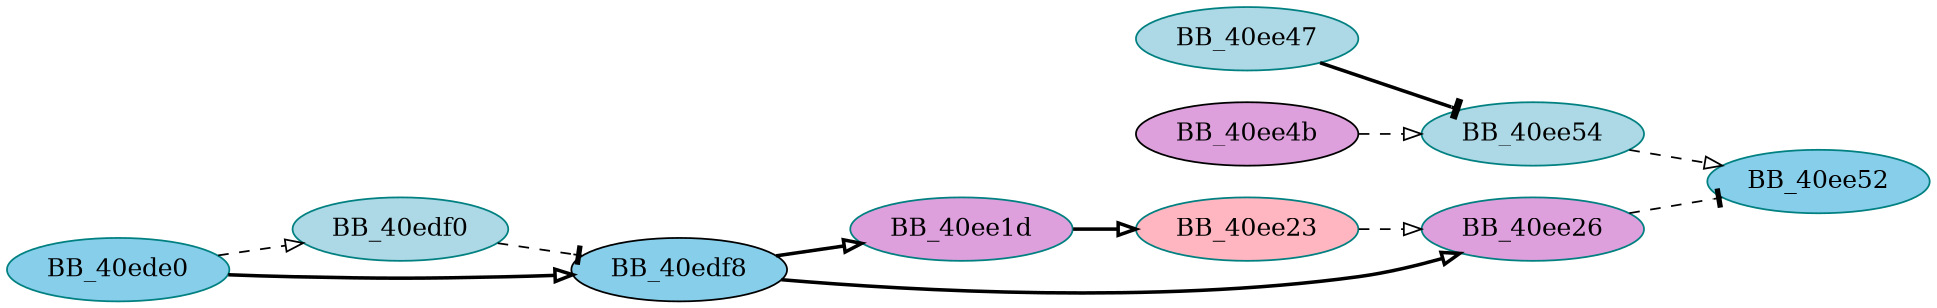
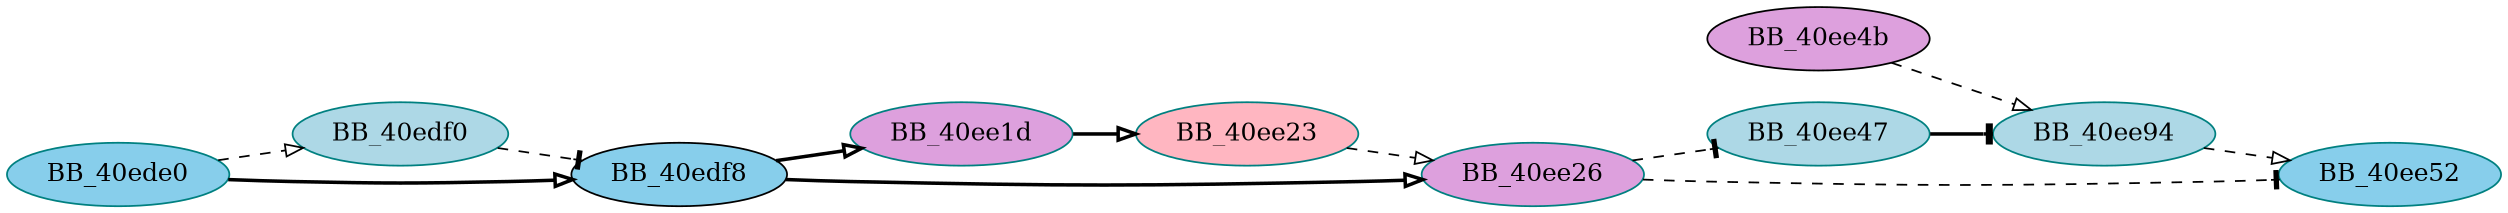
node "BB_40ee54": label "BB_40ee54" -> "BB_40ee94"
edge "BB_40ee26" -> "BB_40ee47": added
